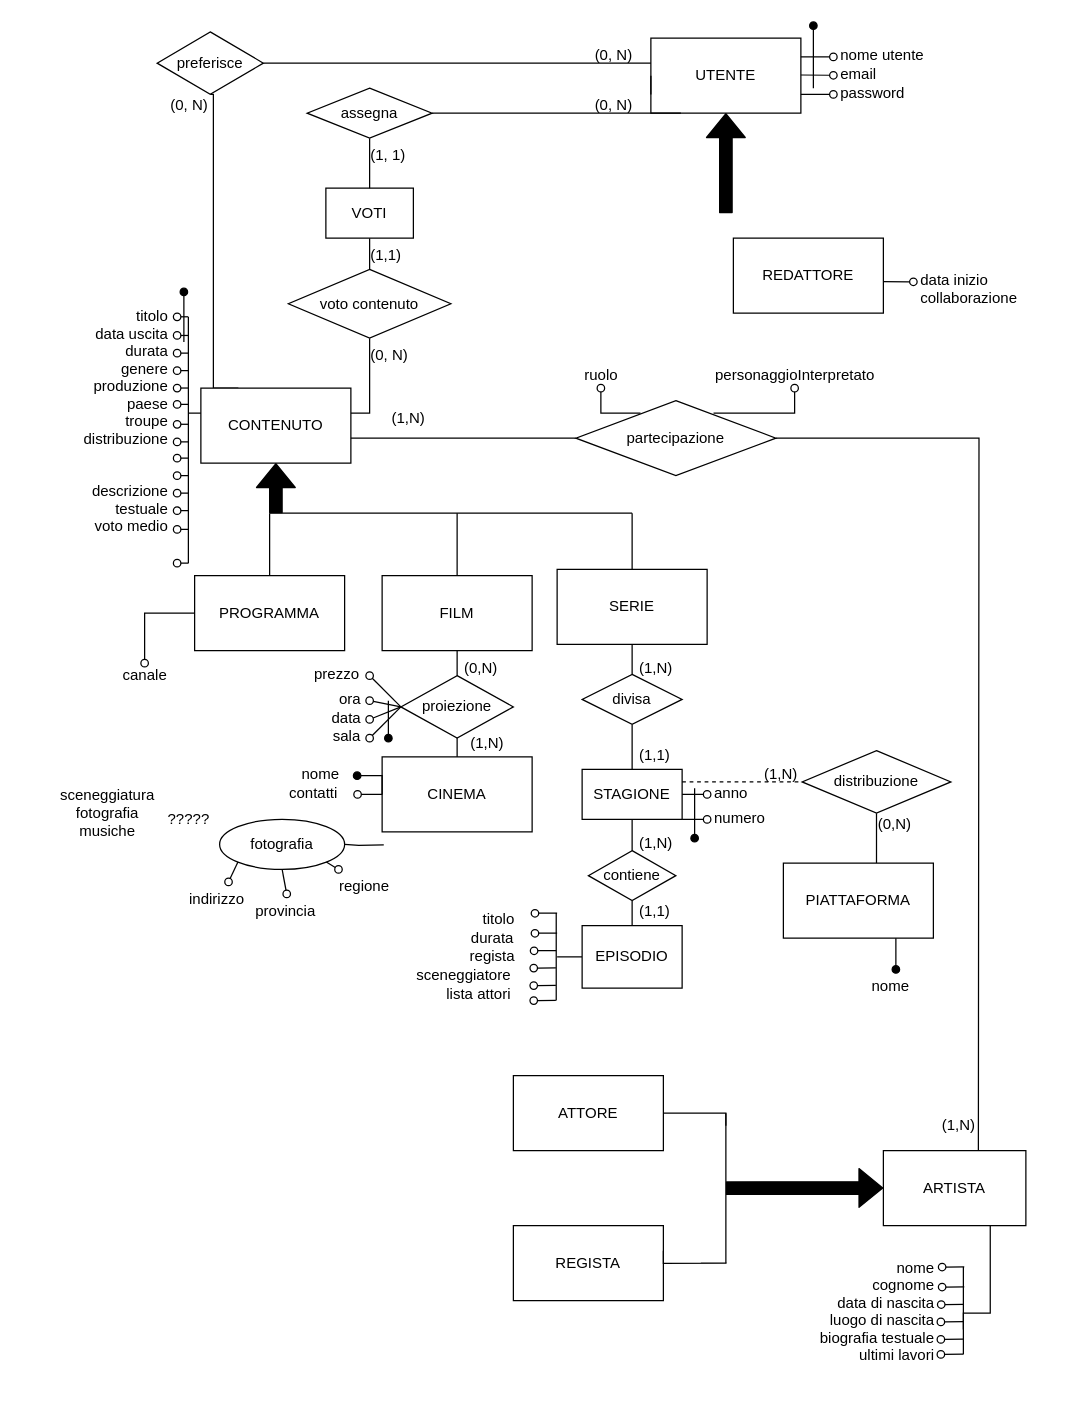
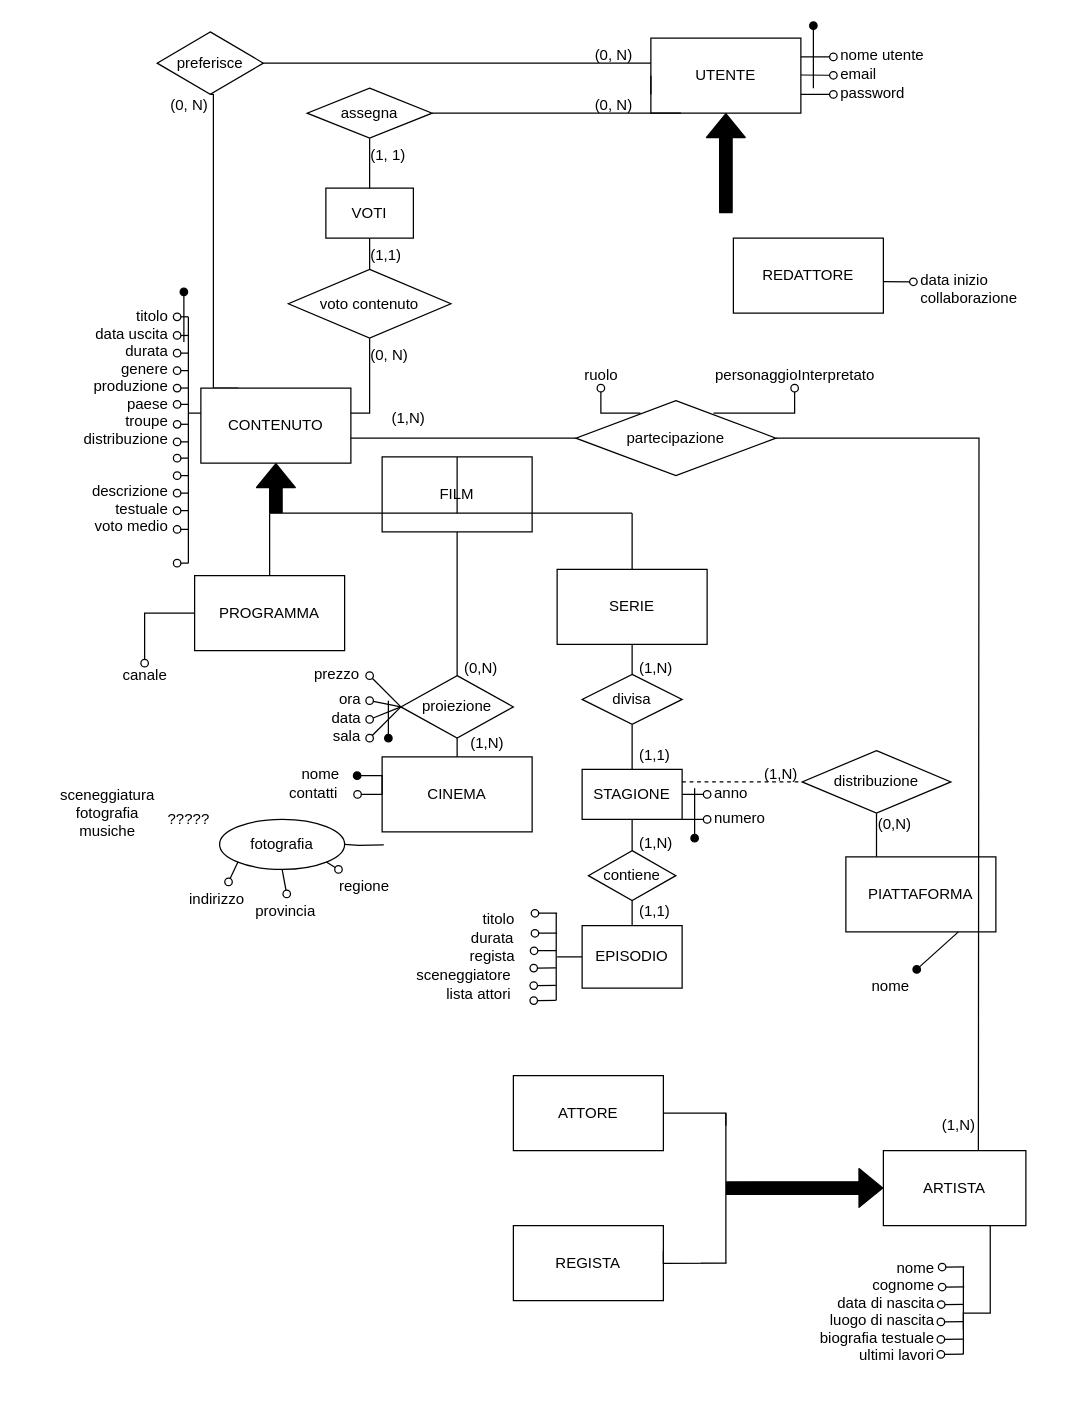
node "FILM": moved (457, 613) -> (457, 494)
node "PIATTAFORMA": moved (858, 901) -> (921, 894)
